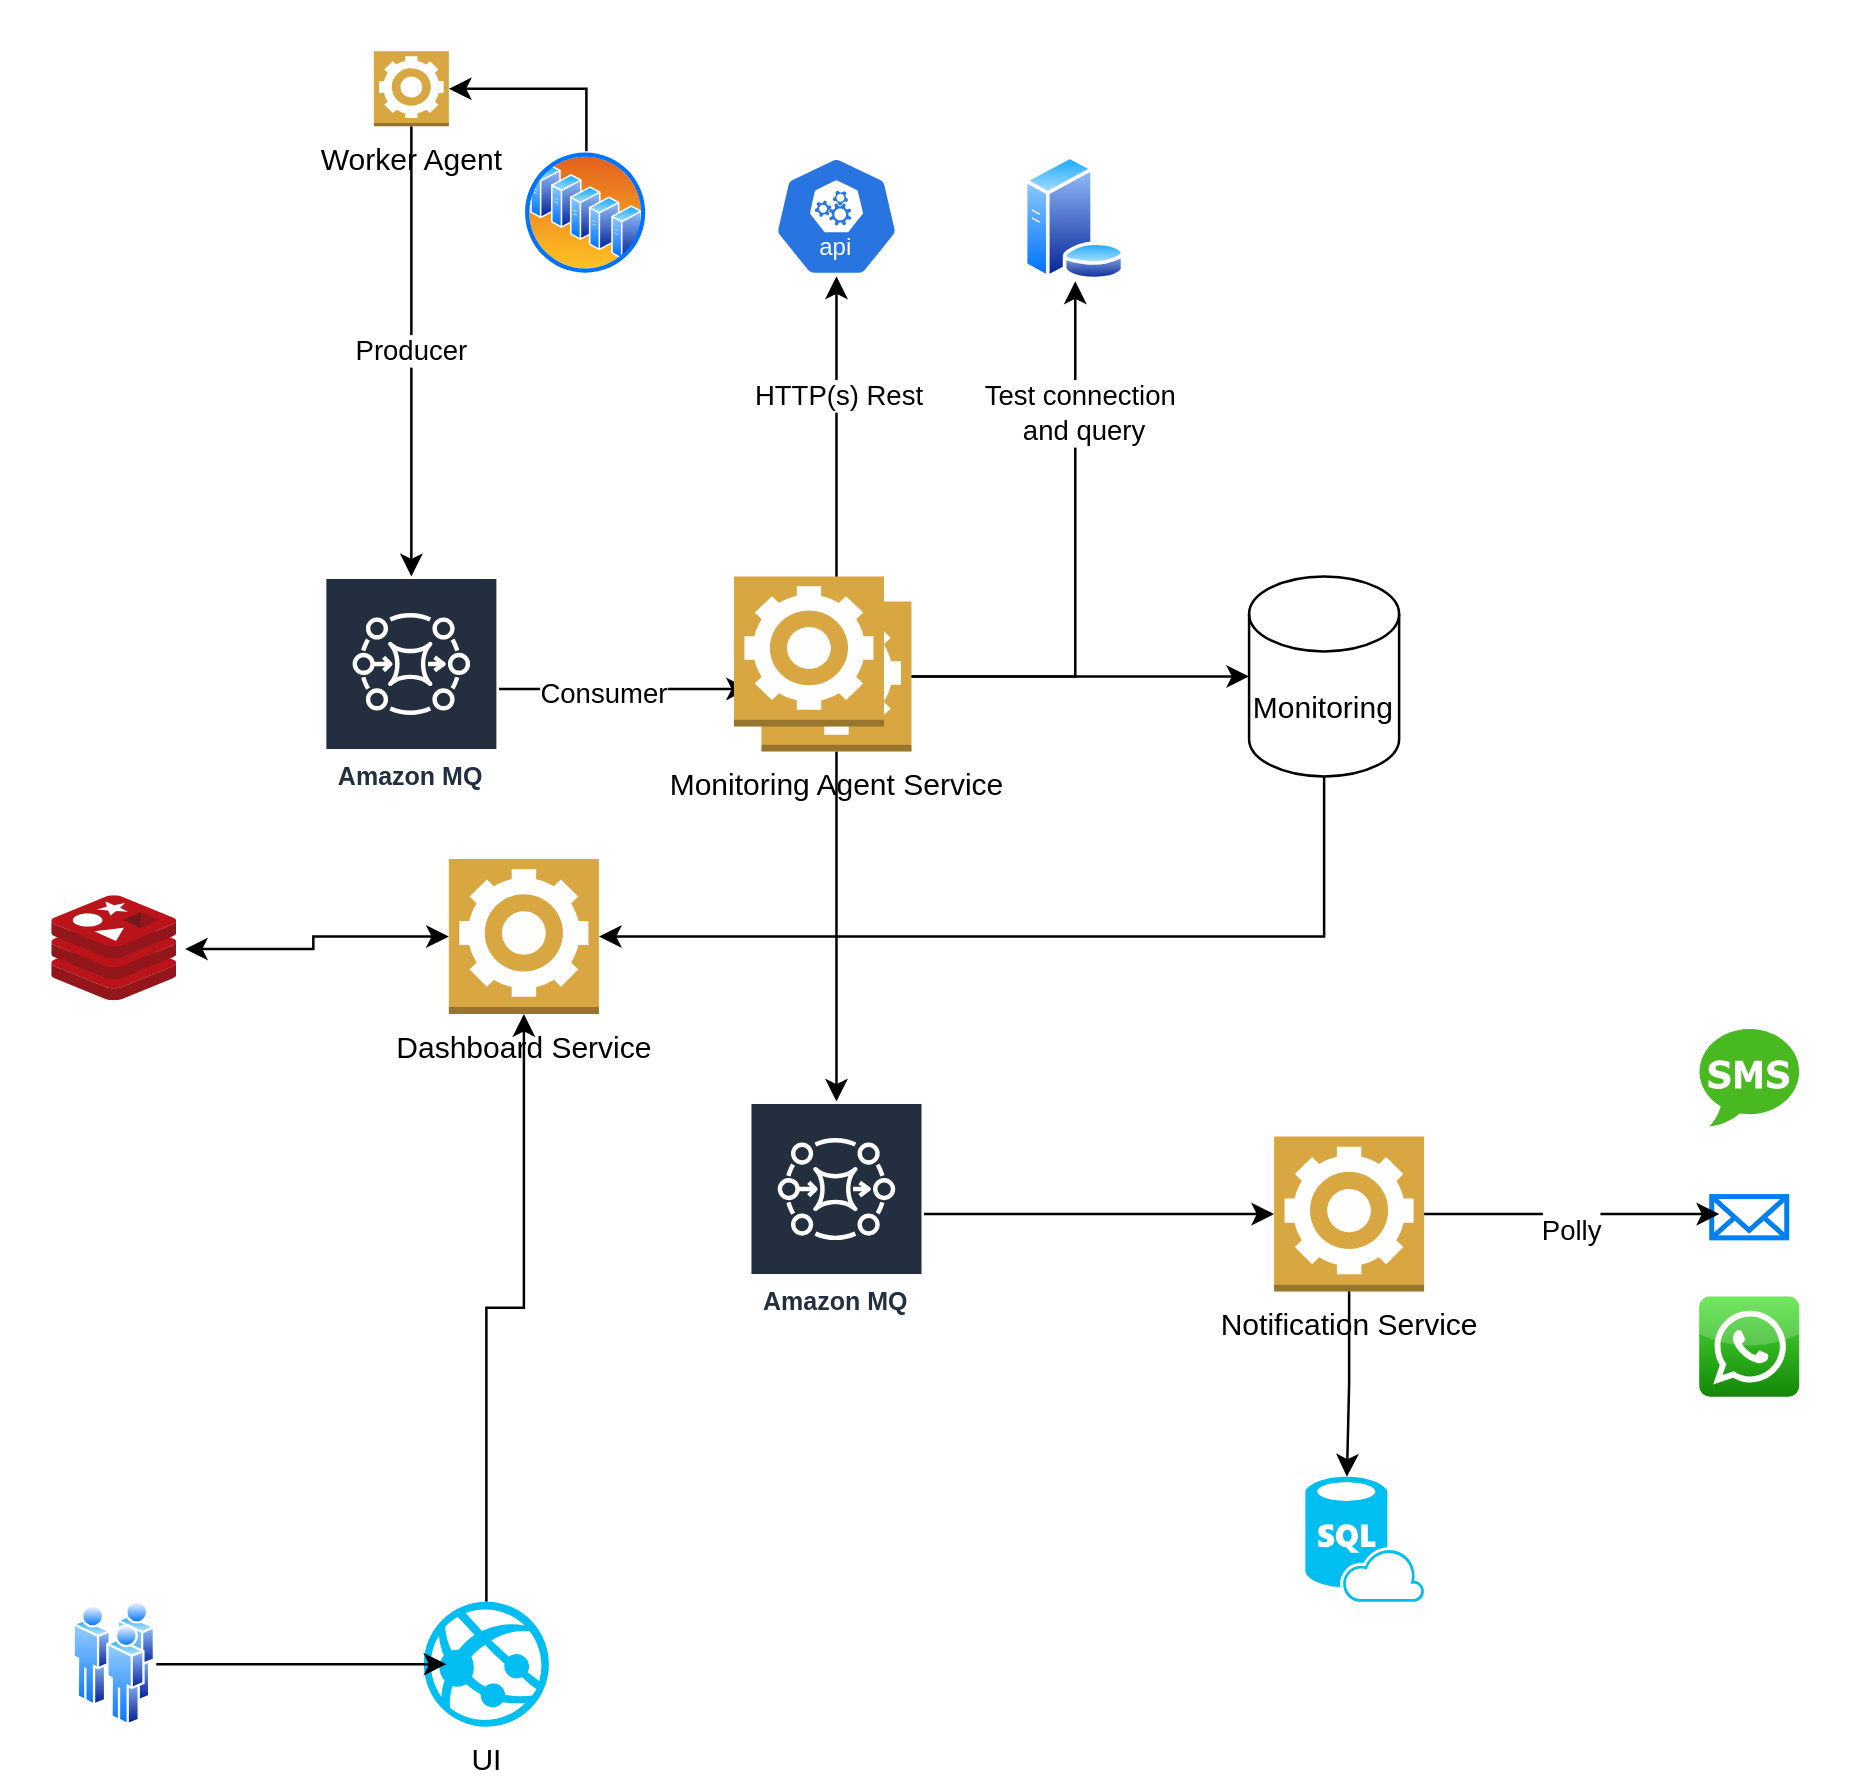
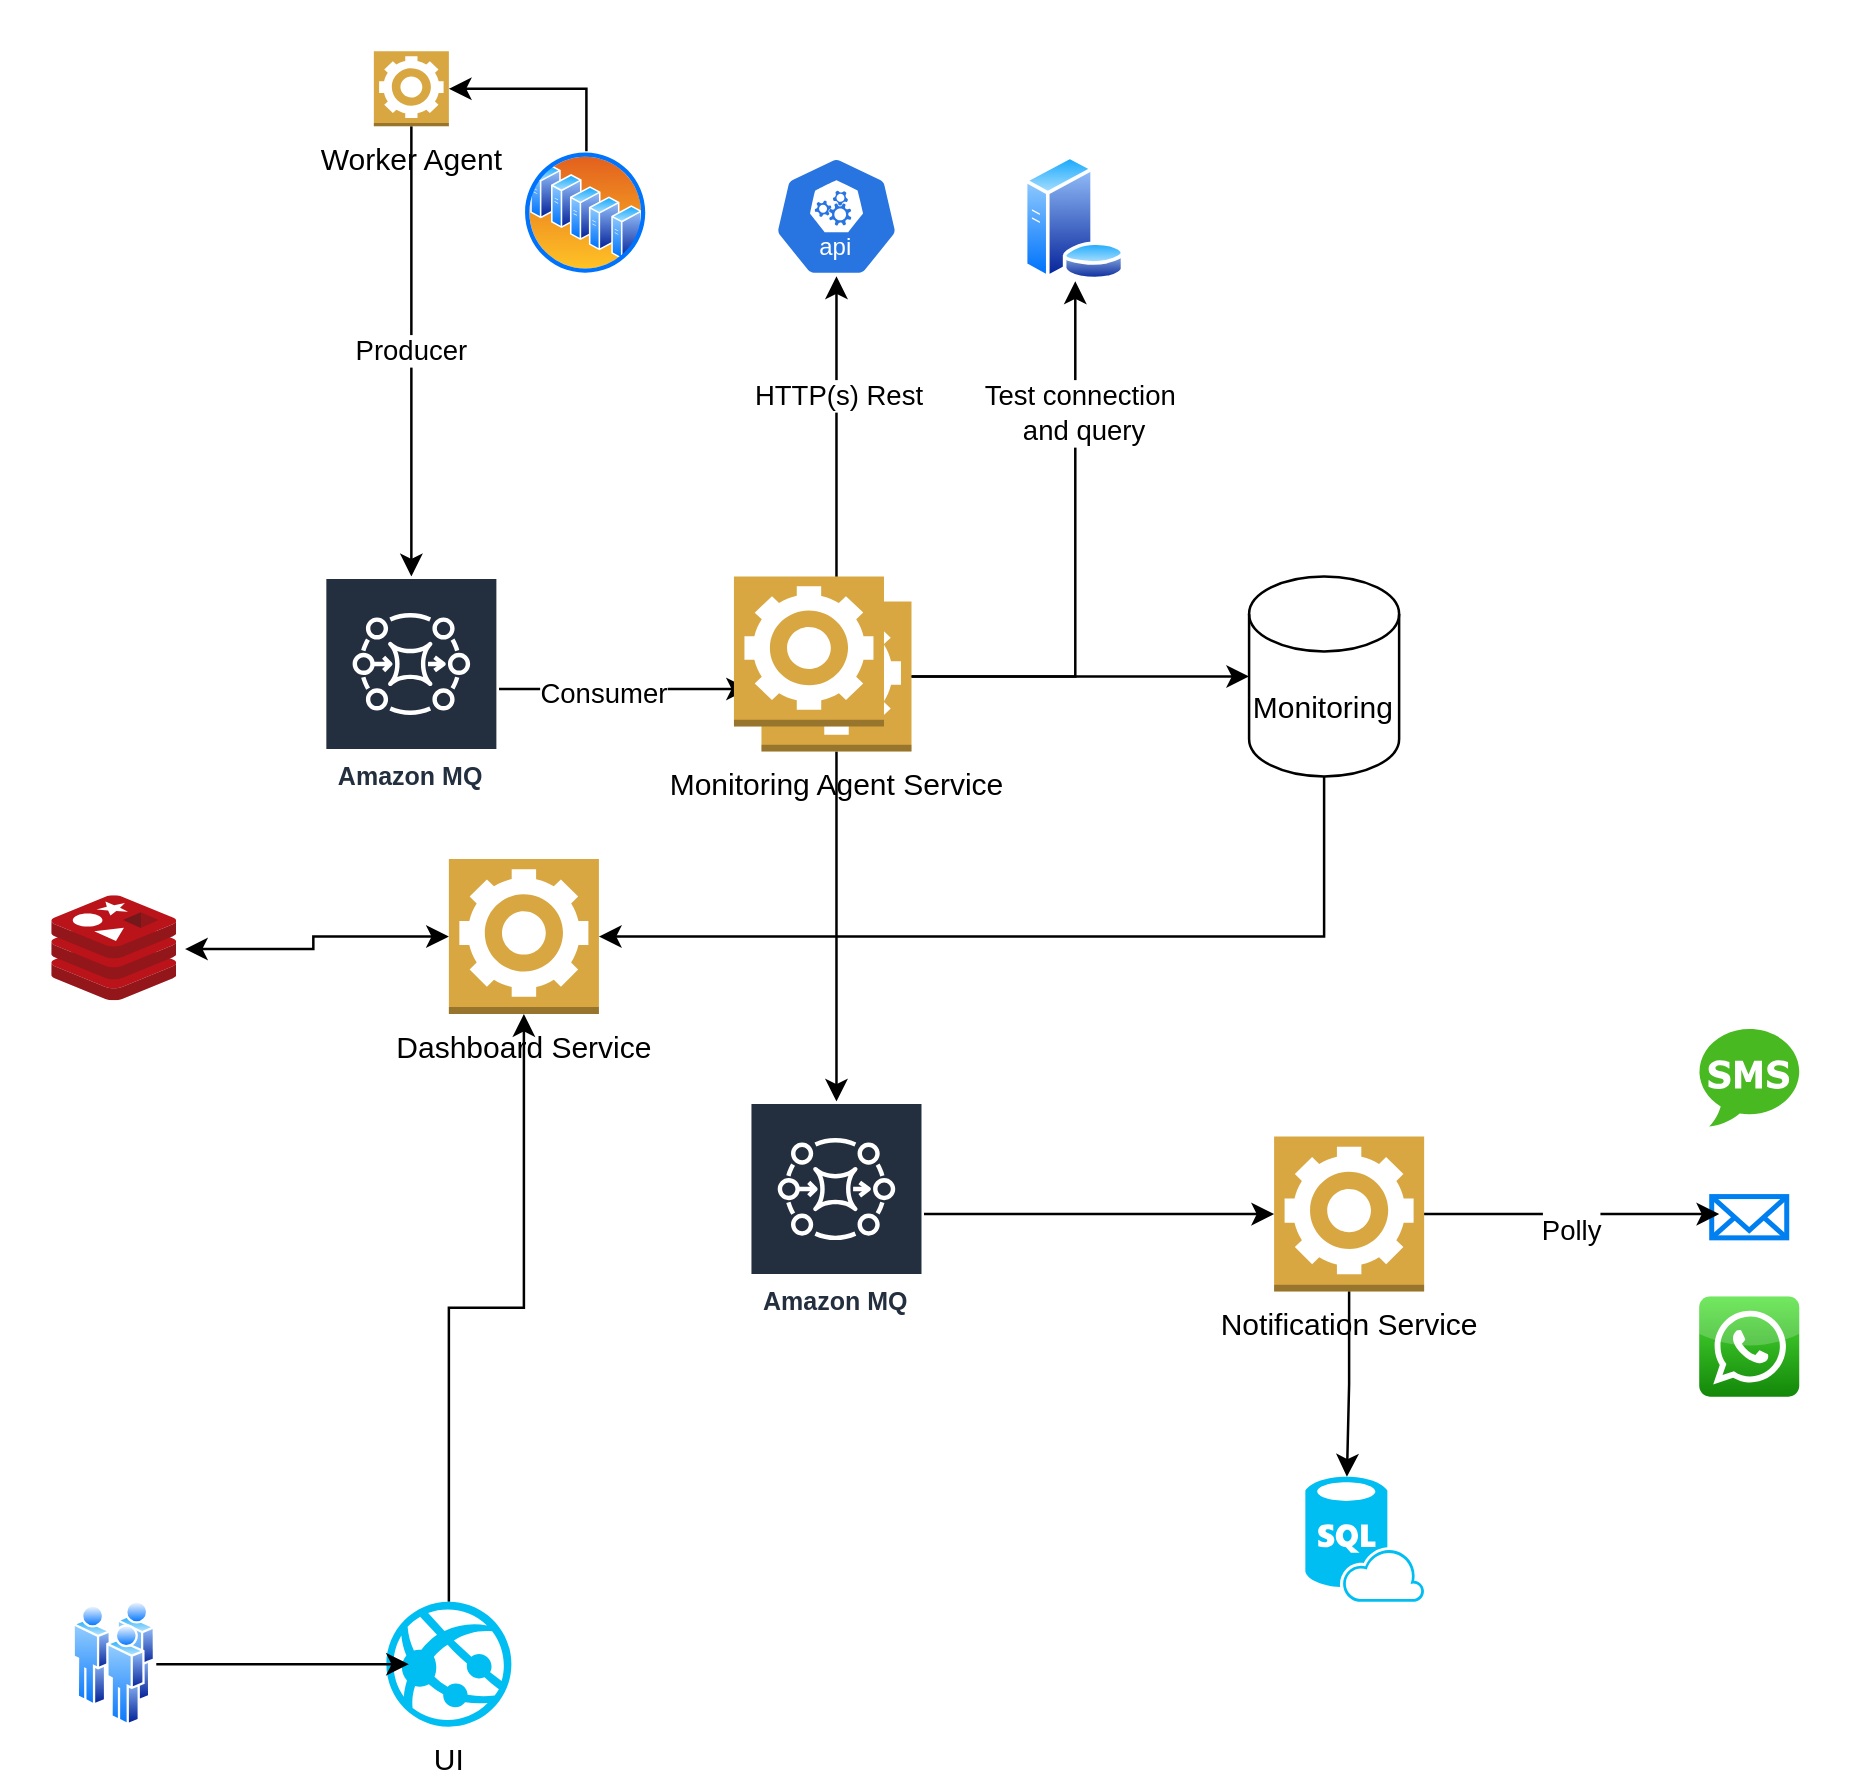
node "UI": moved (486, 1664) -> (449, 1664)
